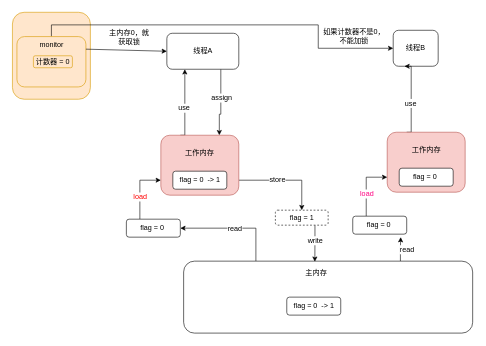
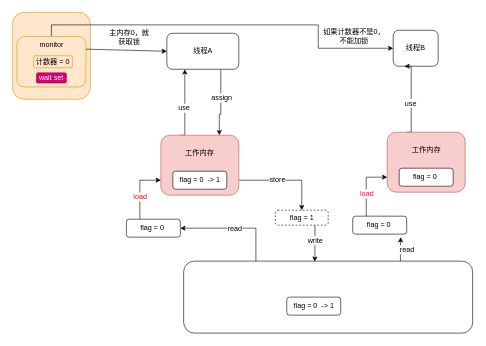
node "wait set": added
node "主内存": removed
